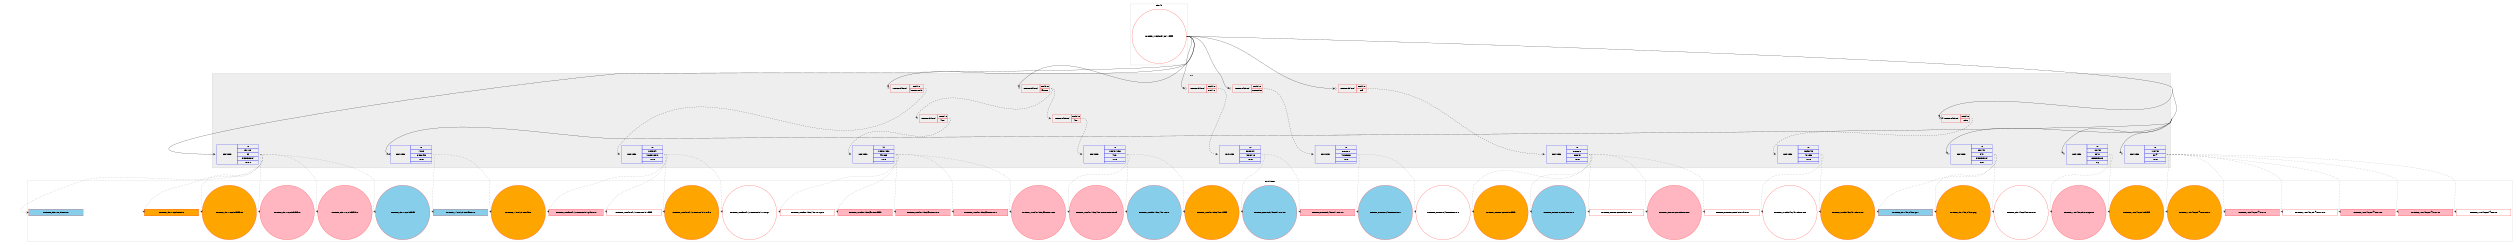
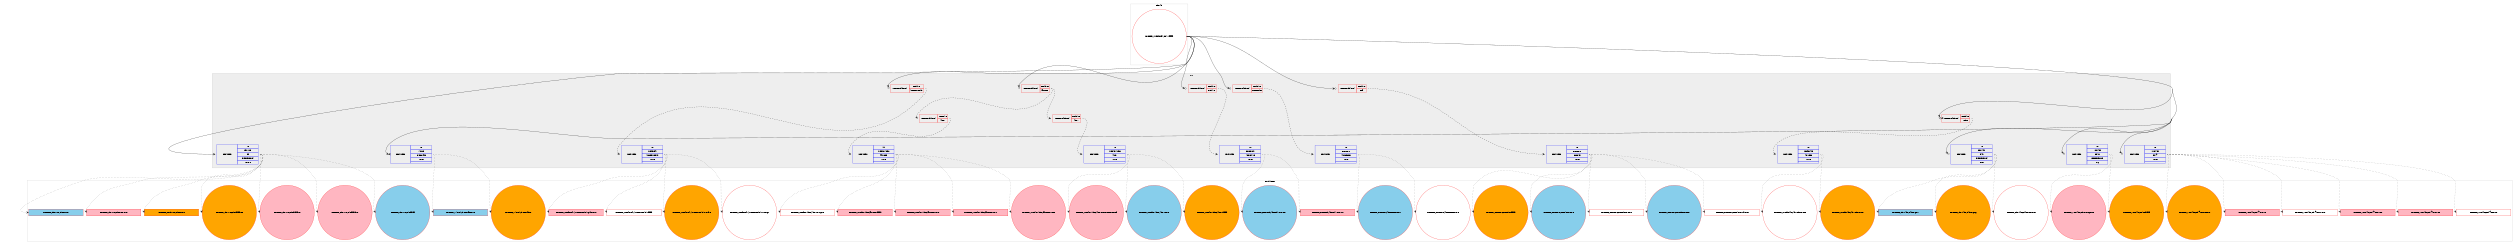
node "portage://dev-vcs/git-2.23.0-r1": added
node "portage://dev-vcs/git-2.21.0": label "portage://dev-vcs/git-2.21.0" -> "portage://pack-vcs/git-2.21.0"
node "portage://app-text/poppler-0.80.0": fillcolor lightpink -> skyblue
